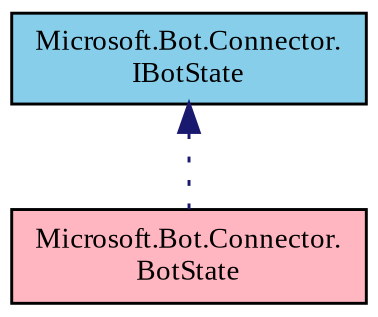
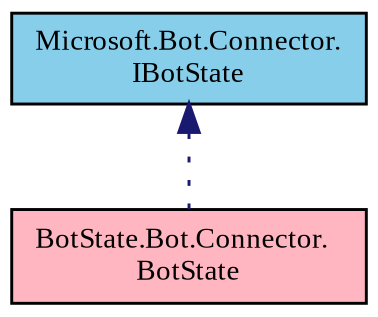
node "Microsoft.Bot.Connector. BotState": label "Microsoft.Bot.Connector. BotState" -> "BotState.Bot.Connector. BotState"
